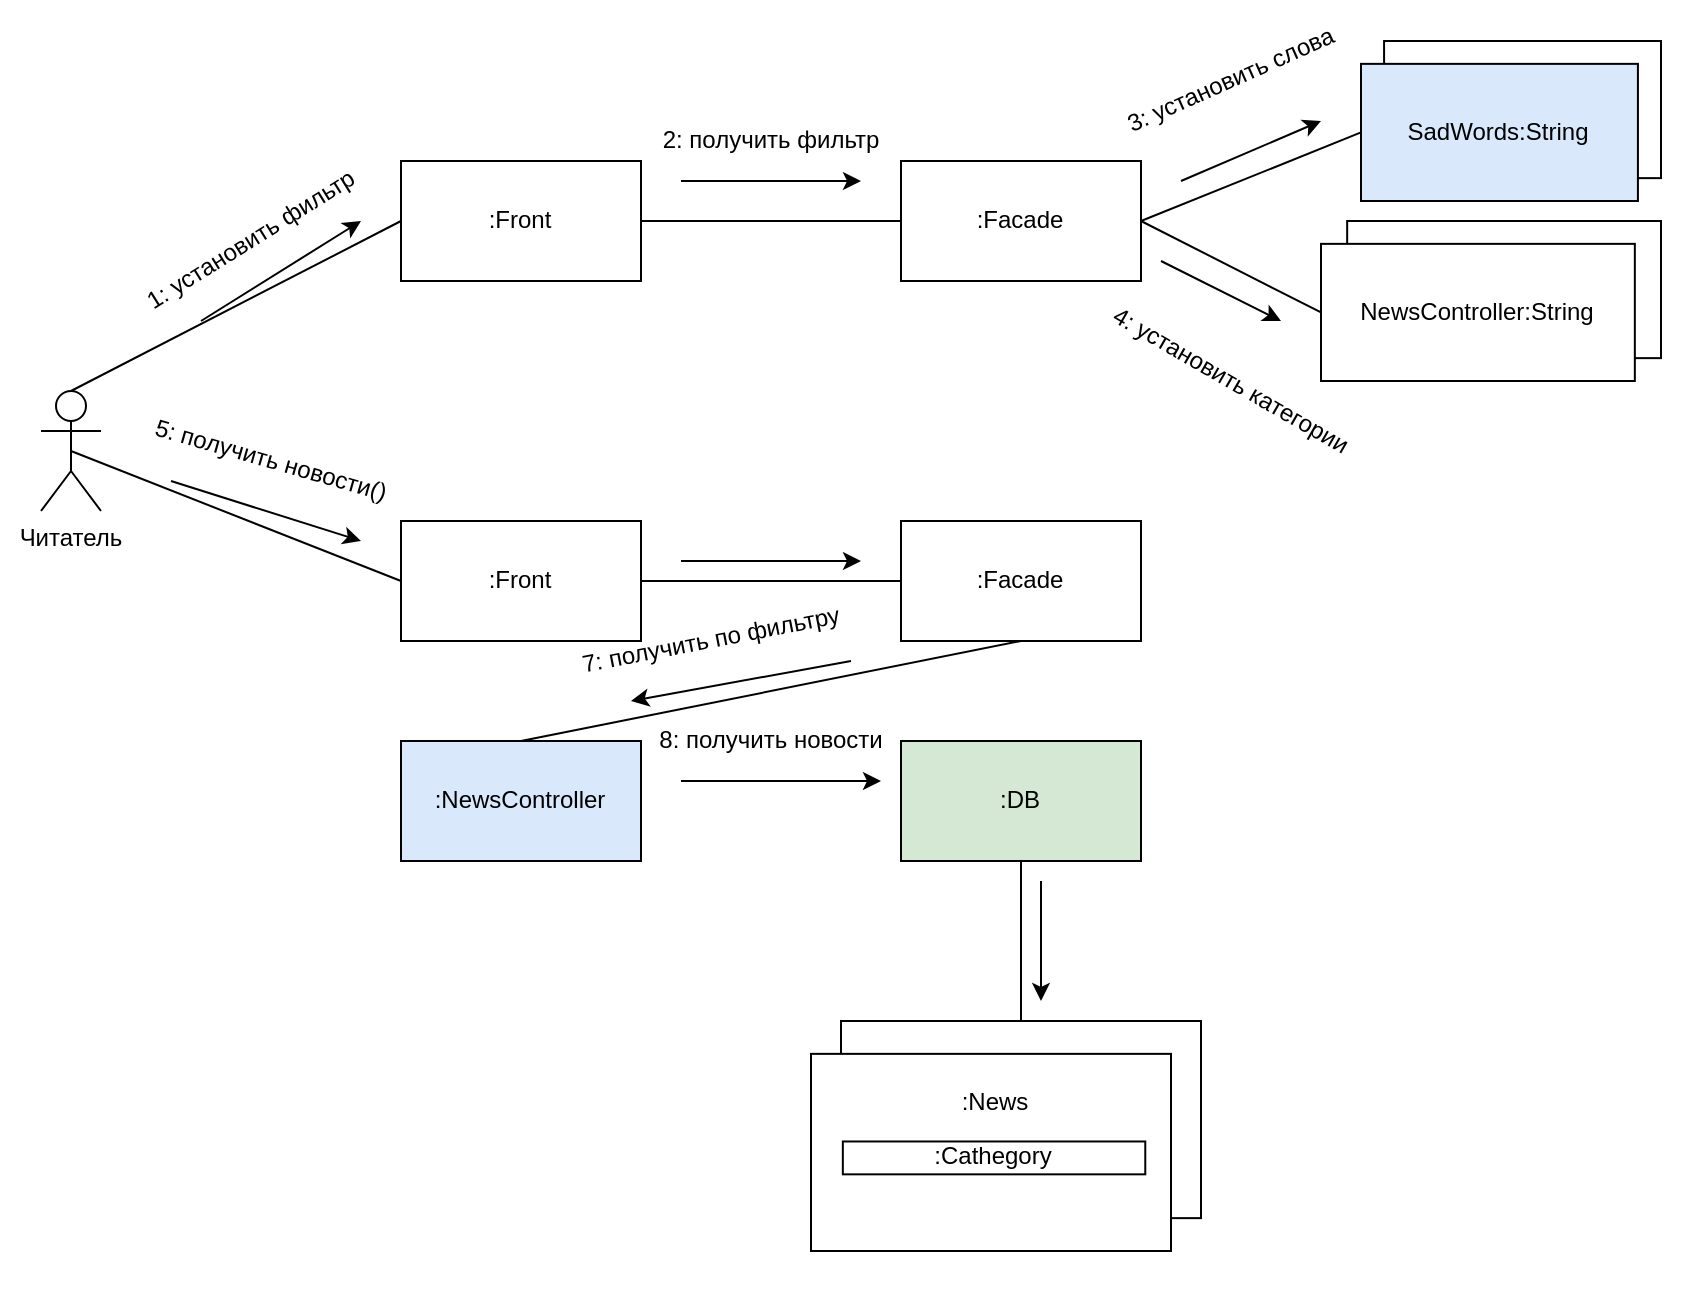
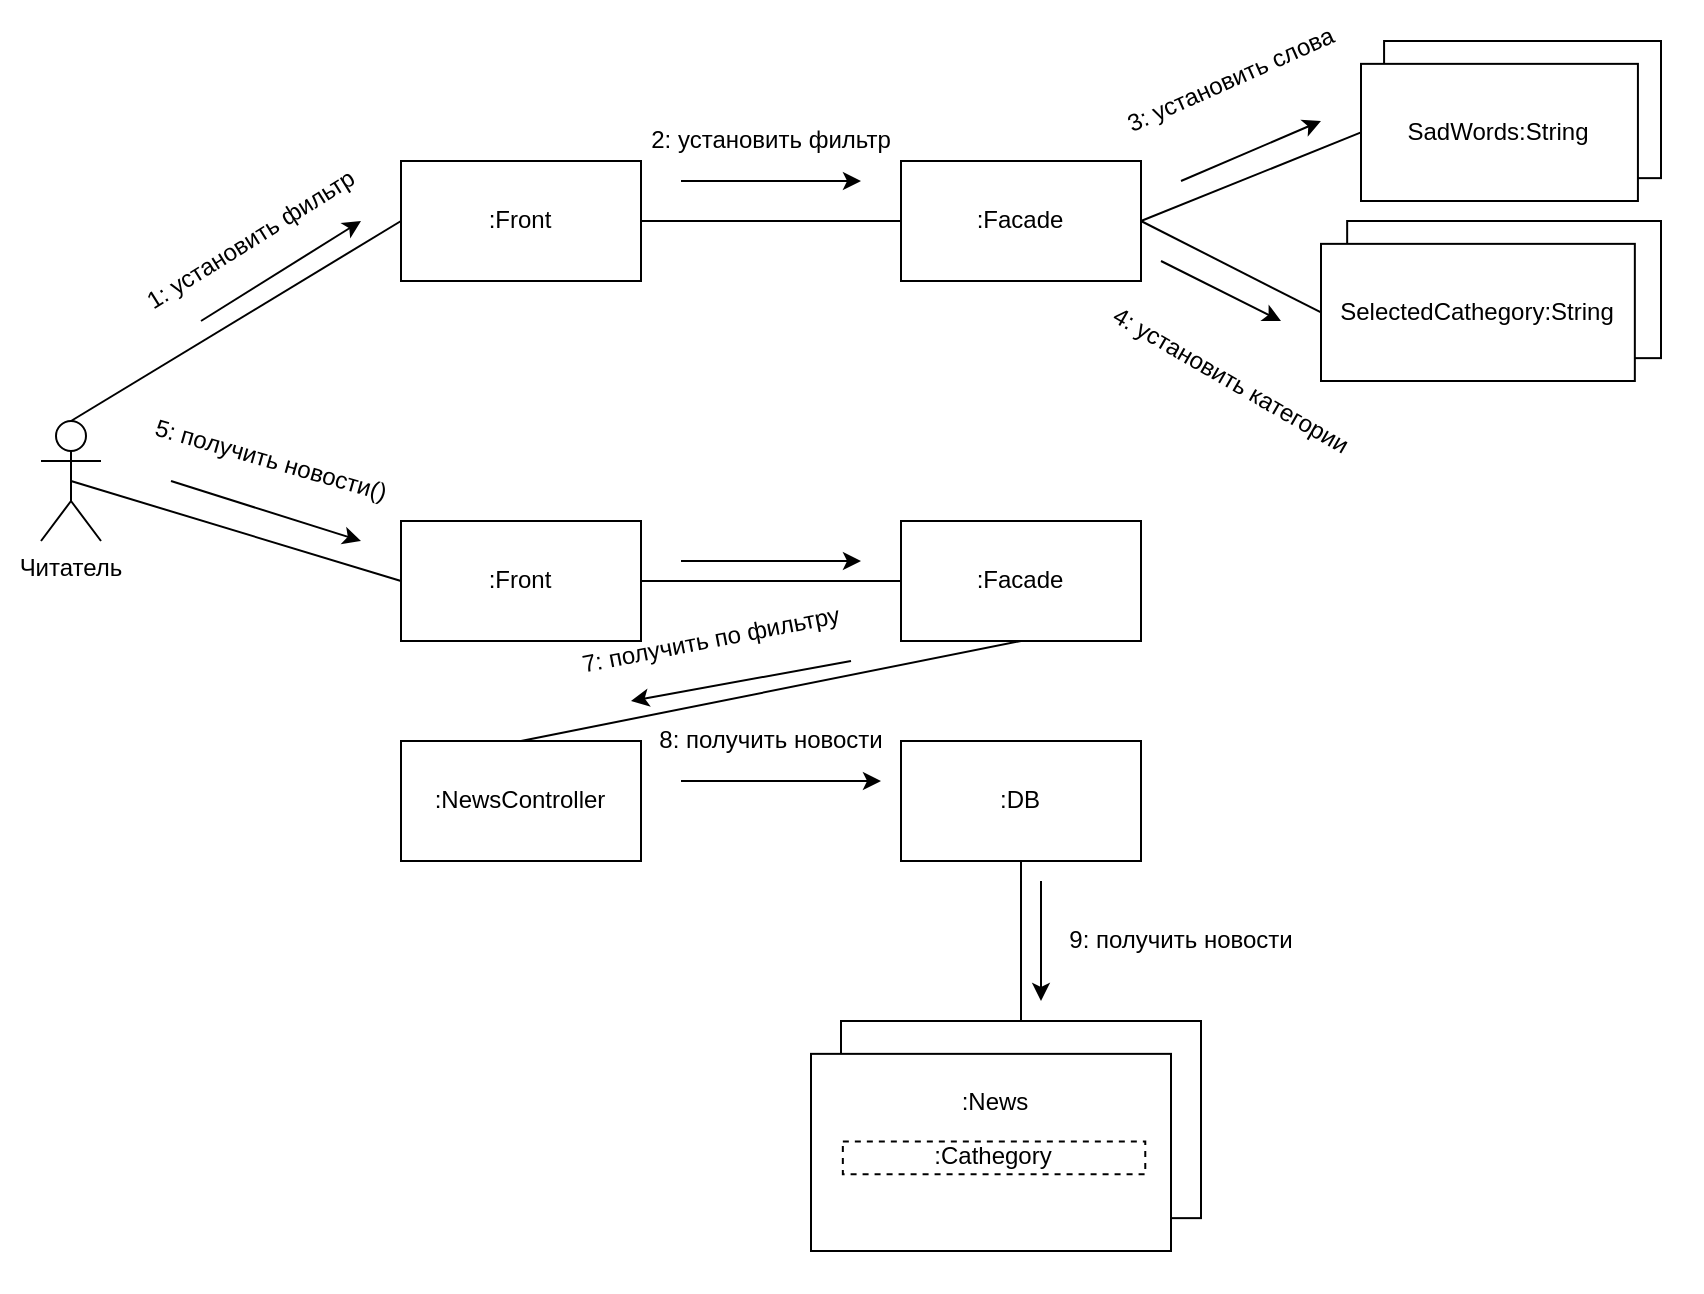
node "SadWords:String": fillcolor #dae8fc -> #ffffff
node "2: получить фильтр": label "2: получить фильтр" -> "2: установить фильтр"
node "NewsController:String": label "NewsController:String" -> "SelectedCathegory:String"
node "Читатель": moved (71, 451) -> (71, 481)
node ":NewsController": fillcolor #dae8fc -> #ffffff
node ":DB": fillcolor #d5e8d4 -> #ffffff
node "9: получить новости": added
node ":Cathegory": style solid -> dashed
